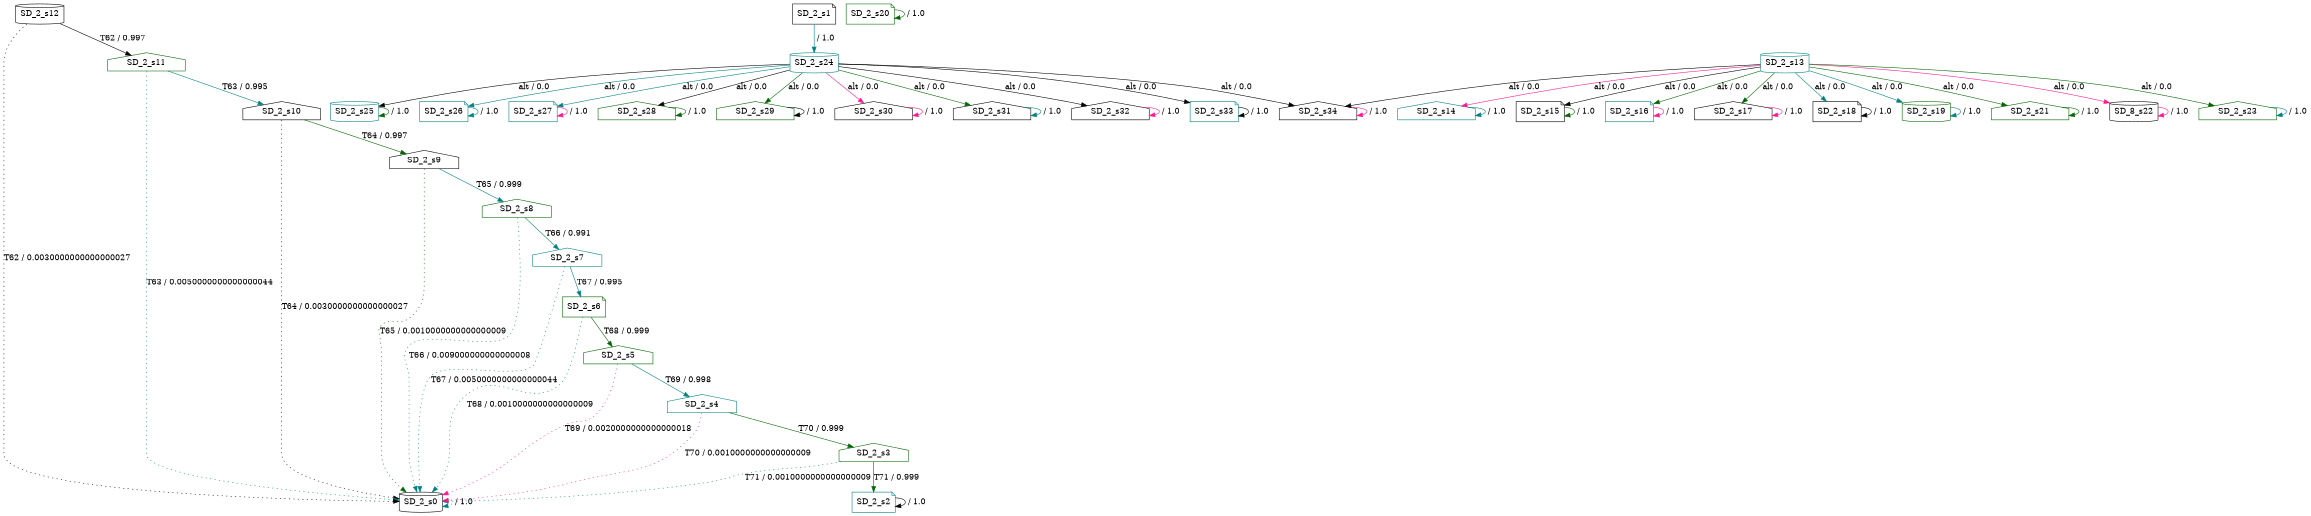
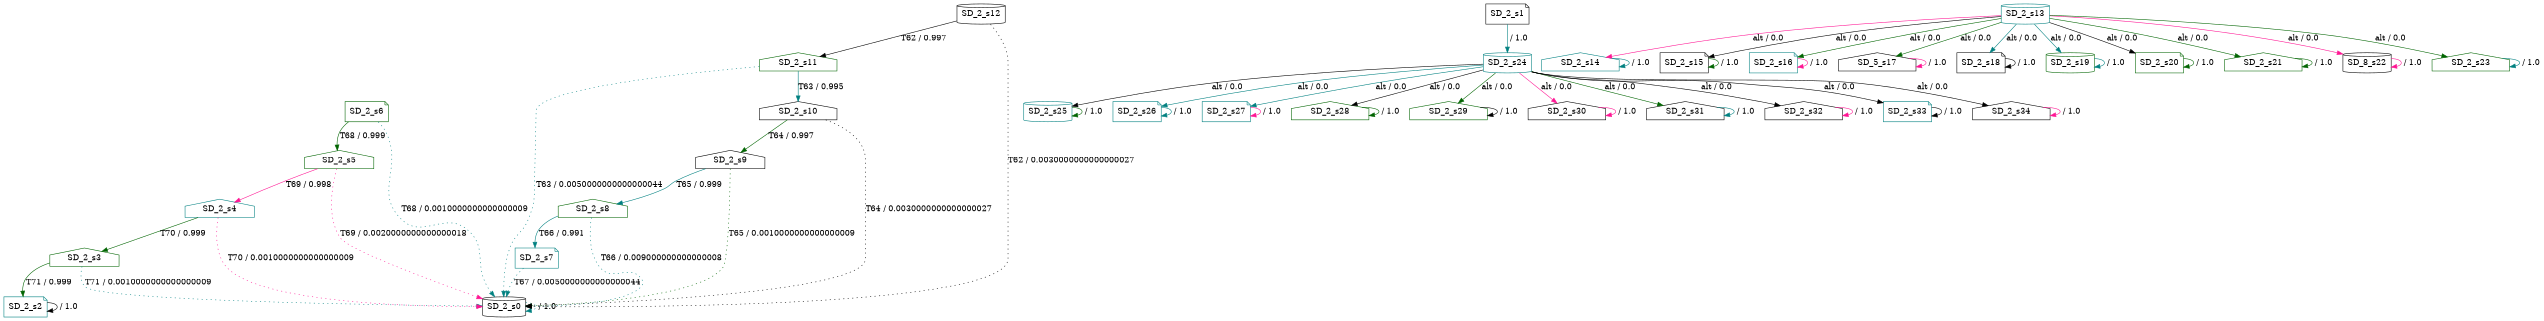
edge "SD_2_s13" -> "SD_2_s34": now "SD_2_s13" -> "SD_2_s20"
node "SD_2_s17": label "SD_2_s17" -> "SD_5_s17"
node "SD_2_s7": shape house -> note
edge "SD_2_s7" -> "SD_2_s6": removed, label "T67 / 0.995"
edge "SD_2_s5" -> "SD_2_s4": color teal -> deeppink
